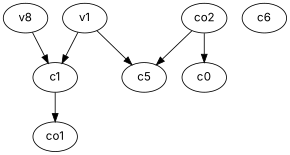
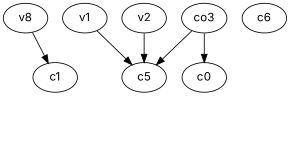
node "v2": added
node "co2": label "co2" -> "co3"
edge "v1" -> "c1": removed
node "co1": removed
